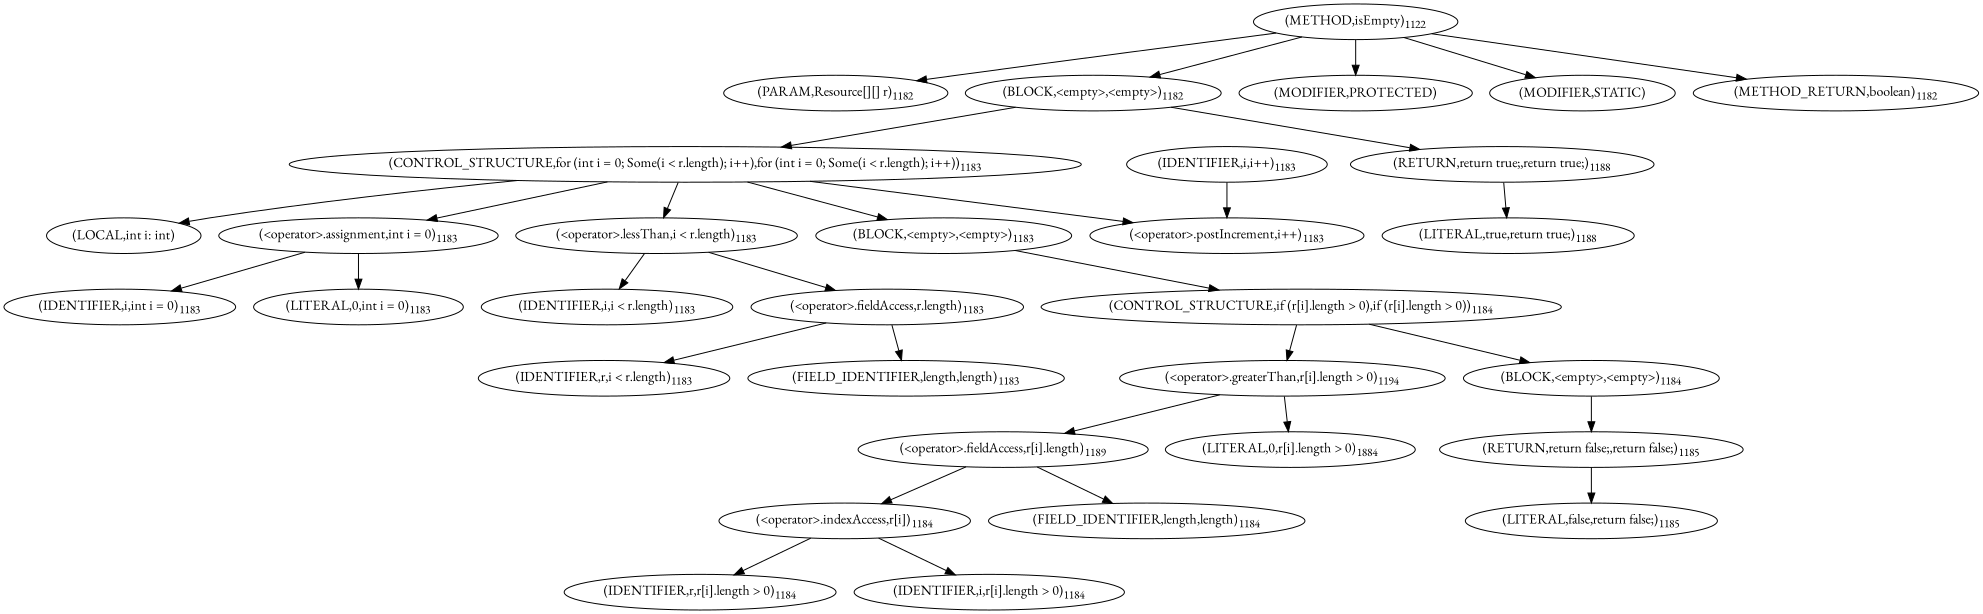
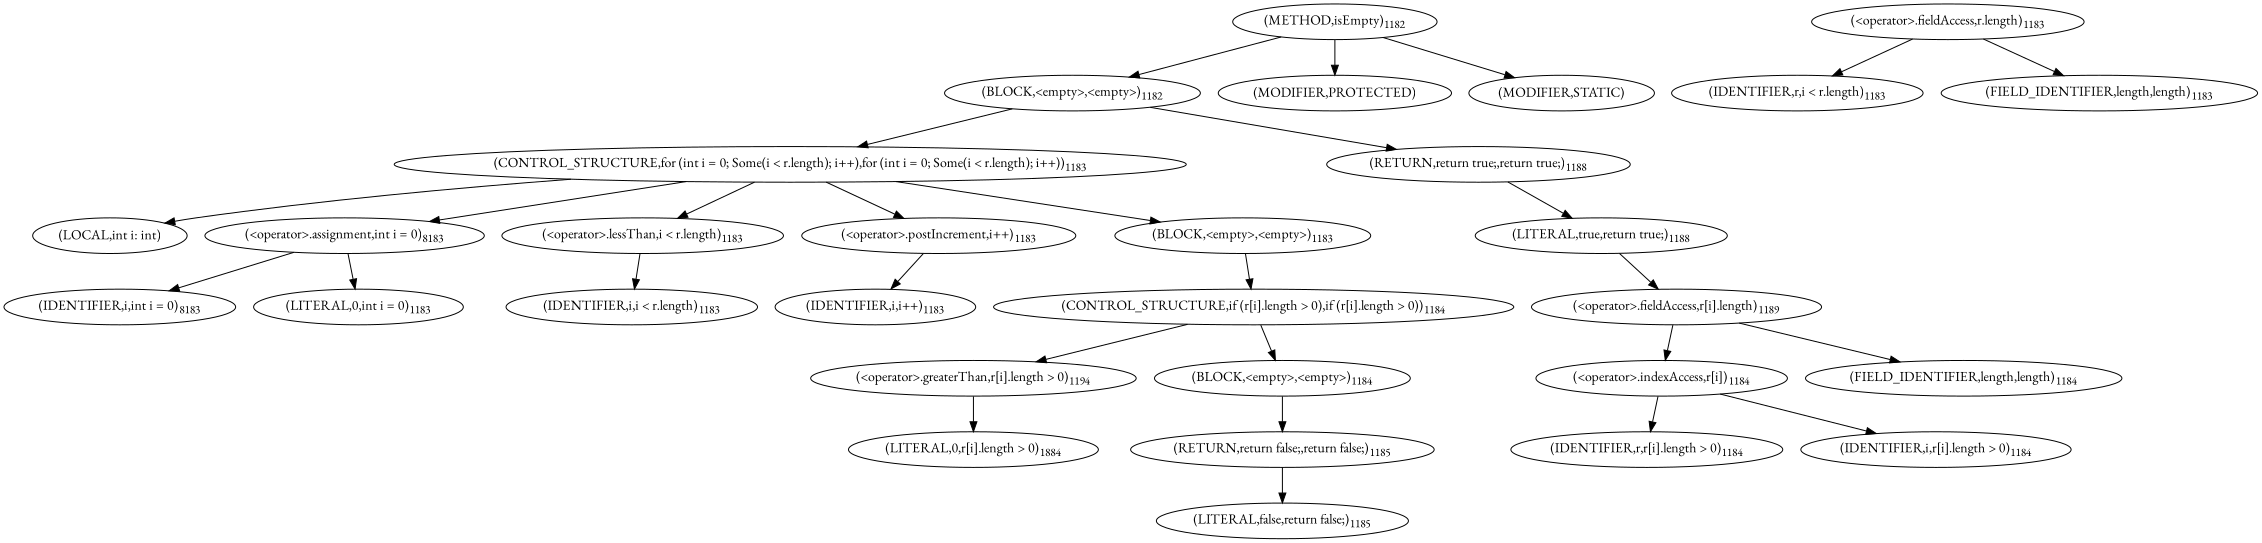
node "(METHOD,isEmpty)": text "1122" -> "1182"
node "(PARAM,Resource[][] r)": removed
node "(METHOD_RETURN,boolean)": removed
edge "(IDENTIFIER,i,i++)" -> "(<operator>.postIncrement,i++)": reversed
node "(<operator>.assignment,int i = 0)": text "1183" -> "8183"
edge "(<operator>.lessThan,i < r.length)" -> "(<operator>.fieldAccess,r.length)": removed
node "(IDENTIFIER,i,int i = 0)": text "1183" -> "8183"
edge "(<operator>.greaterThan,r[i].length > 0)" -> "(<operator>.fieldAccess,r[i].length)": now "(LITERAL,true,return true;)" -> "(<operator>.fieldAccess,r[i].length)"
